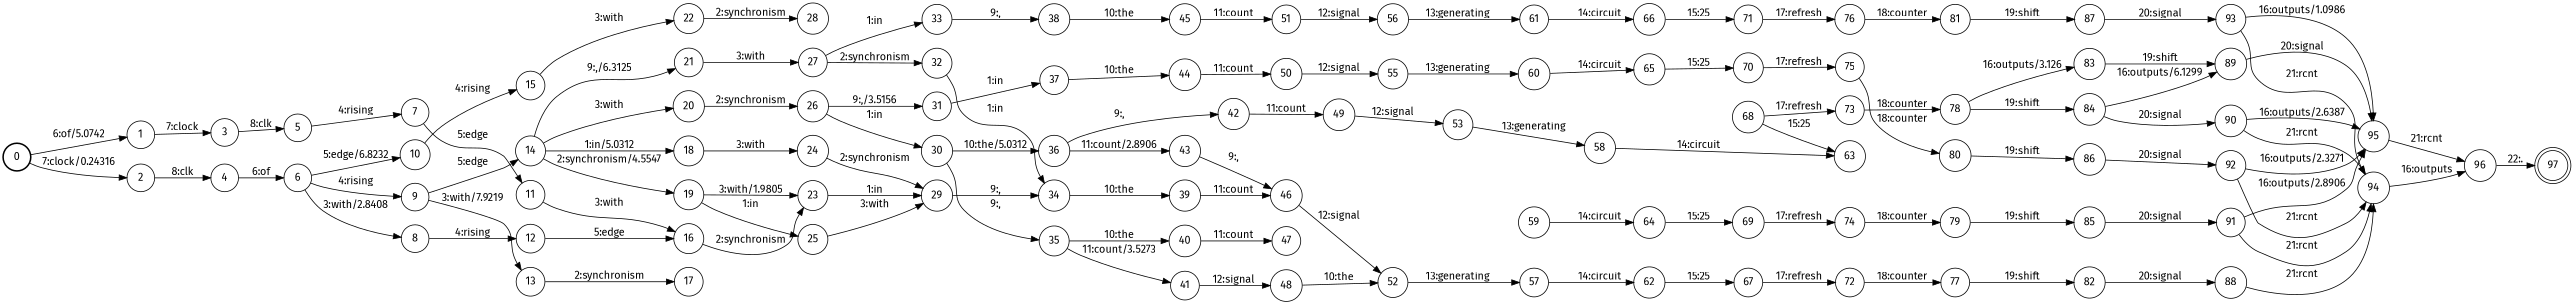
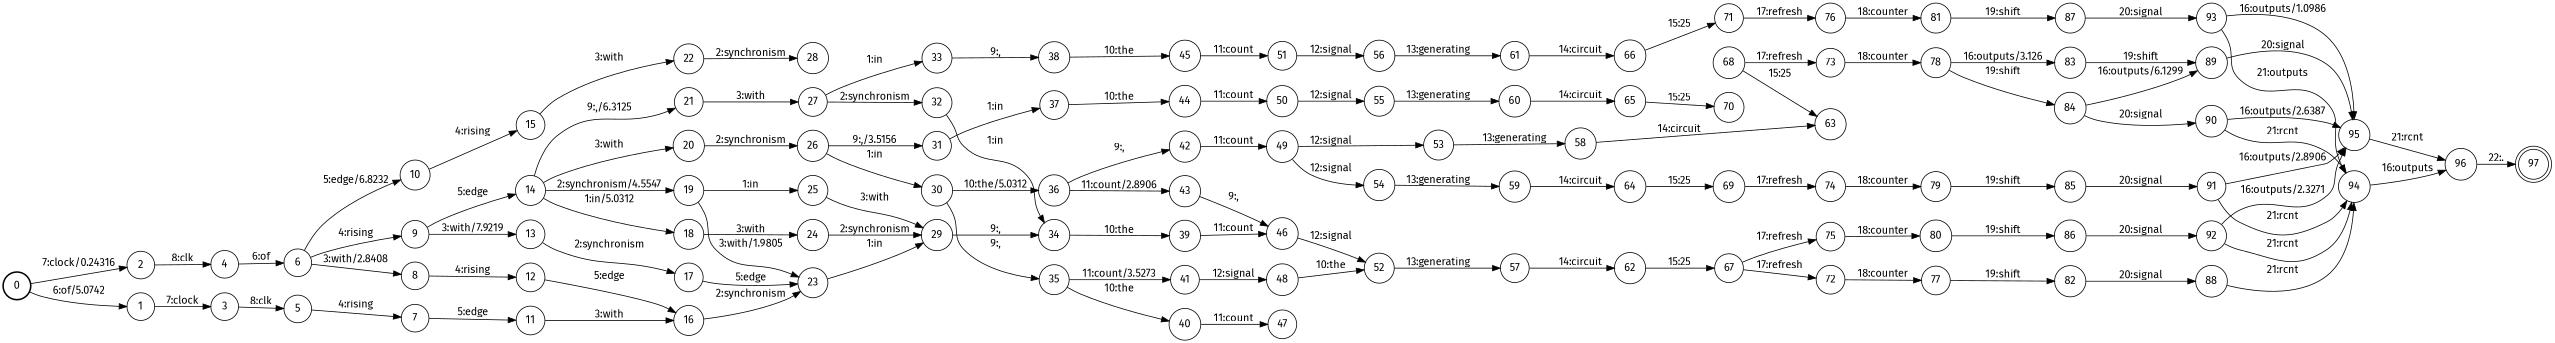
edge "70" -> "75": now "67" -> "75"
edge "93" -> "94": label "21:rcnt" -> "21:outputs"
node "54": added
edge "17" -> "23": added, label "5:edge"
